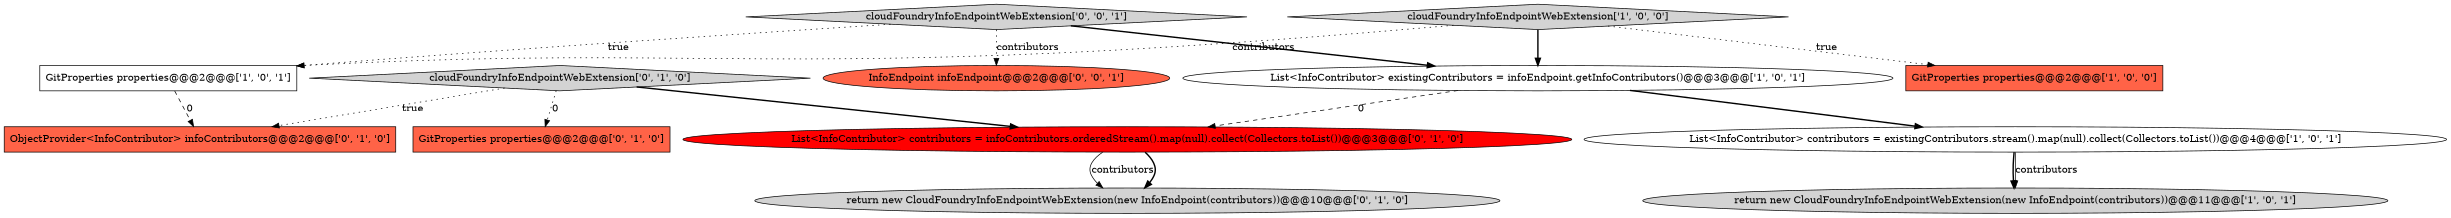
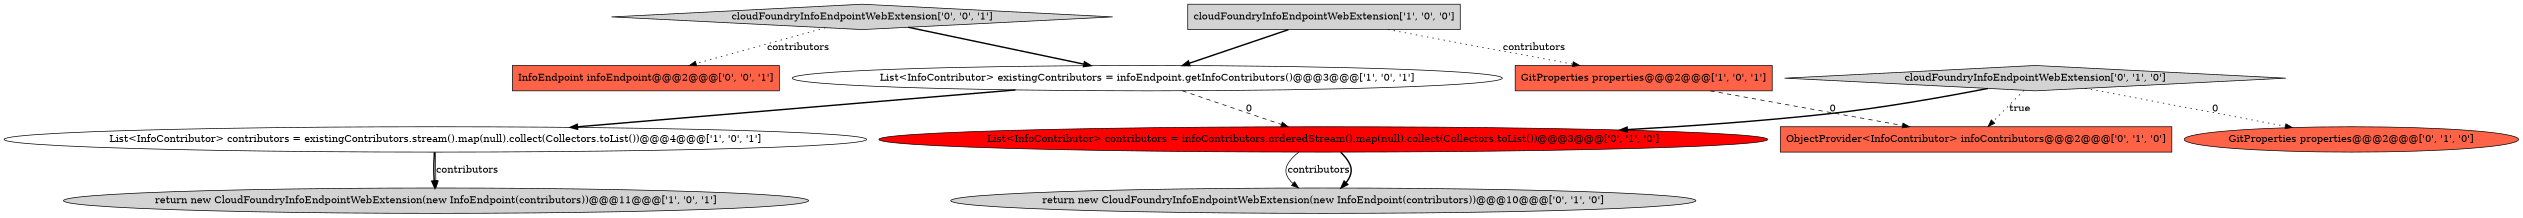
node "cloudFoundryInfoEndpointWebExtension['1', '0', '0']": shape diamond -> box
edge "cloudFoundryInfoEndpointWebExtension['0', '0', '1']" -> "GitProperties properties@@@2@@@['1', '0', '1']": removed, label "true"
node "GitProperties properties@@@2@@@['1', '0', '1']": fillcolor white -> tomato
node "InfoEndpoint infoEndpoint@@@2@@@['0', '0', '1']": shape ellipse -> box
node "GitProperties properties@@@2@@@['1', '0', '0']": removed
node "GitProperties properties@@@2@@@['0', '1', '0']": shape box -> ellipse
